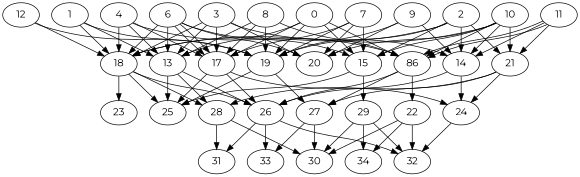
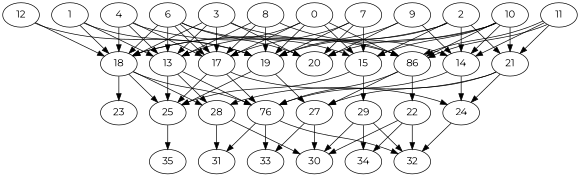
node "26": label "26" -> "76"
node "35": added
